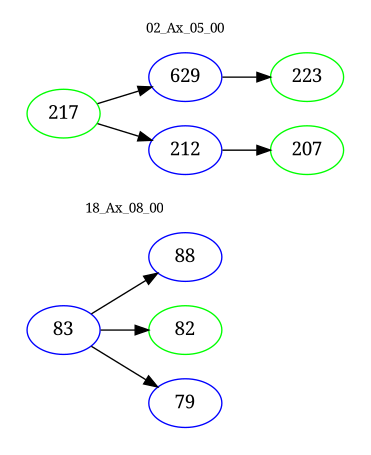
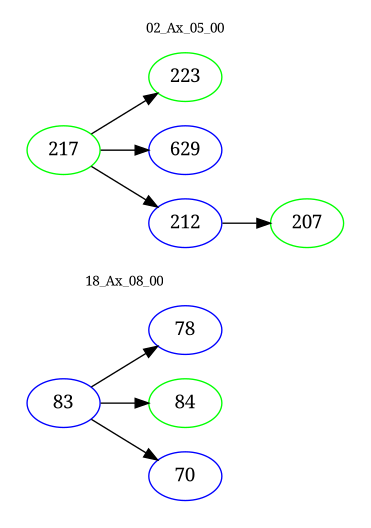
edge "629" -> "223": now "217" -> "223"
node "88": label "88" -> "78"
node "82": label "82" -> "84"
node "79": label "79" -> "70"
